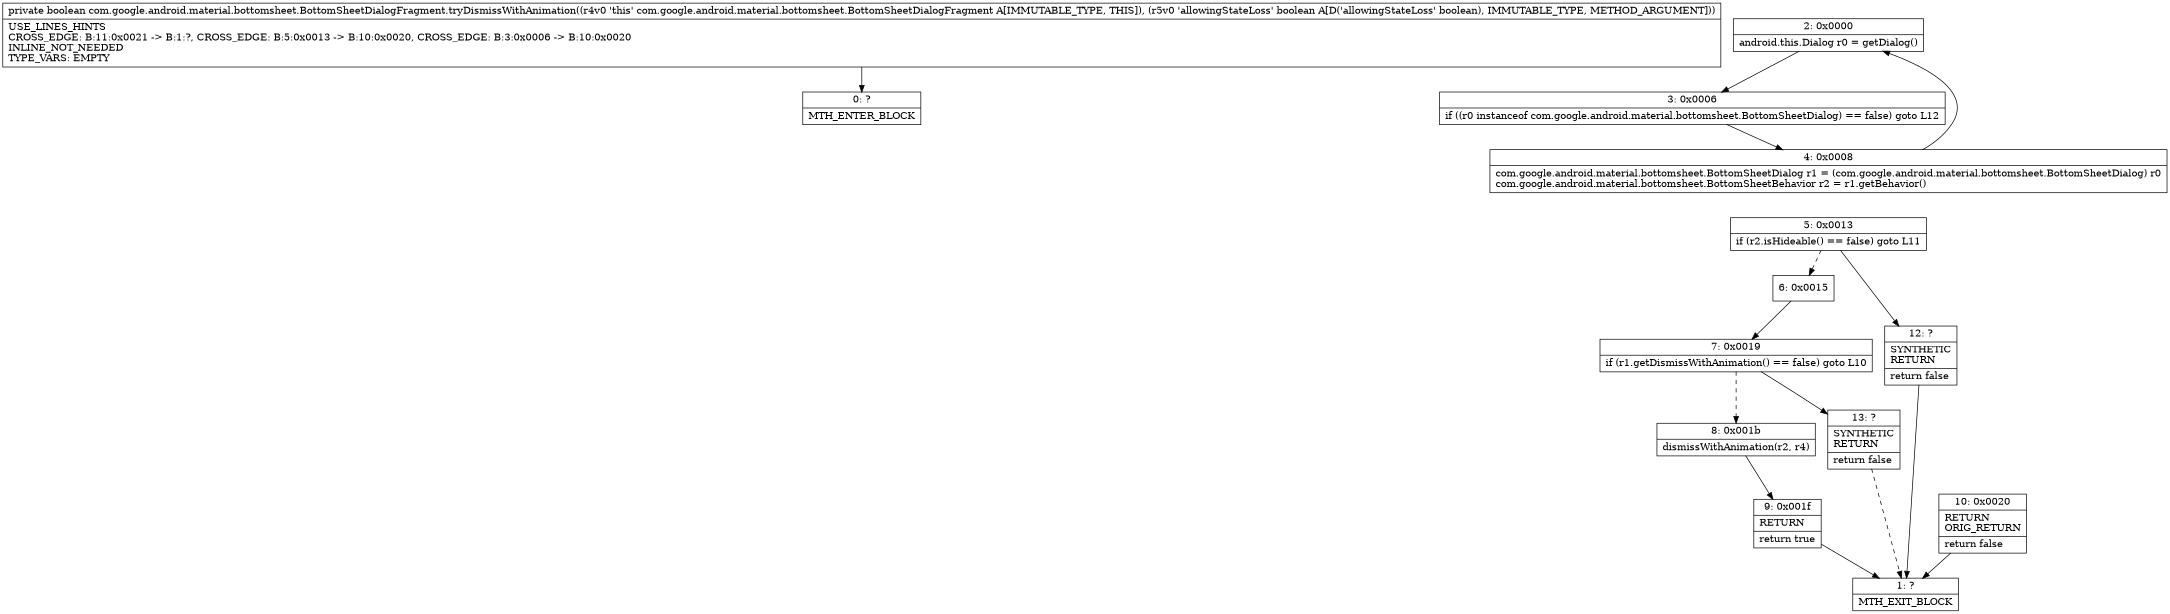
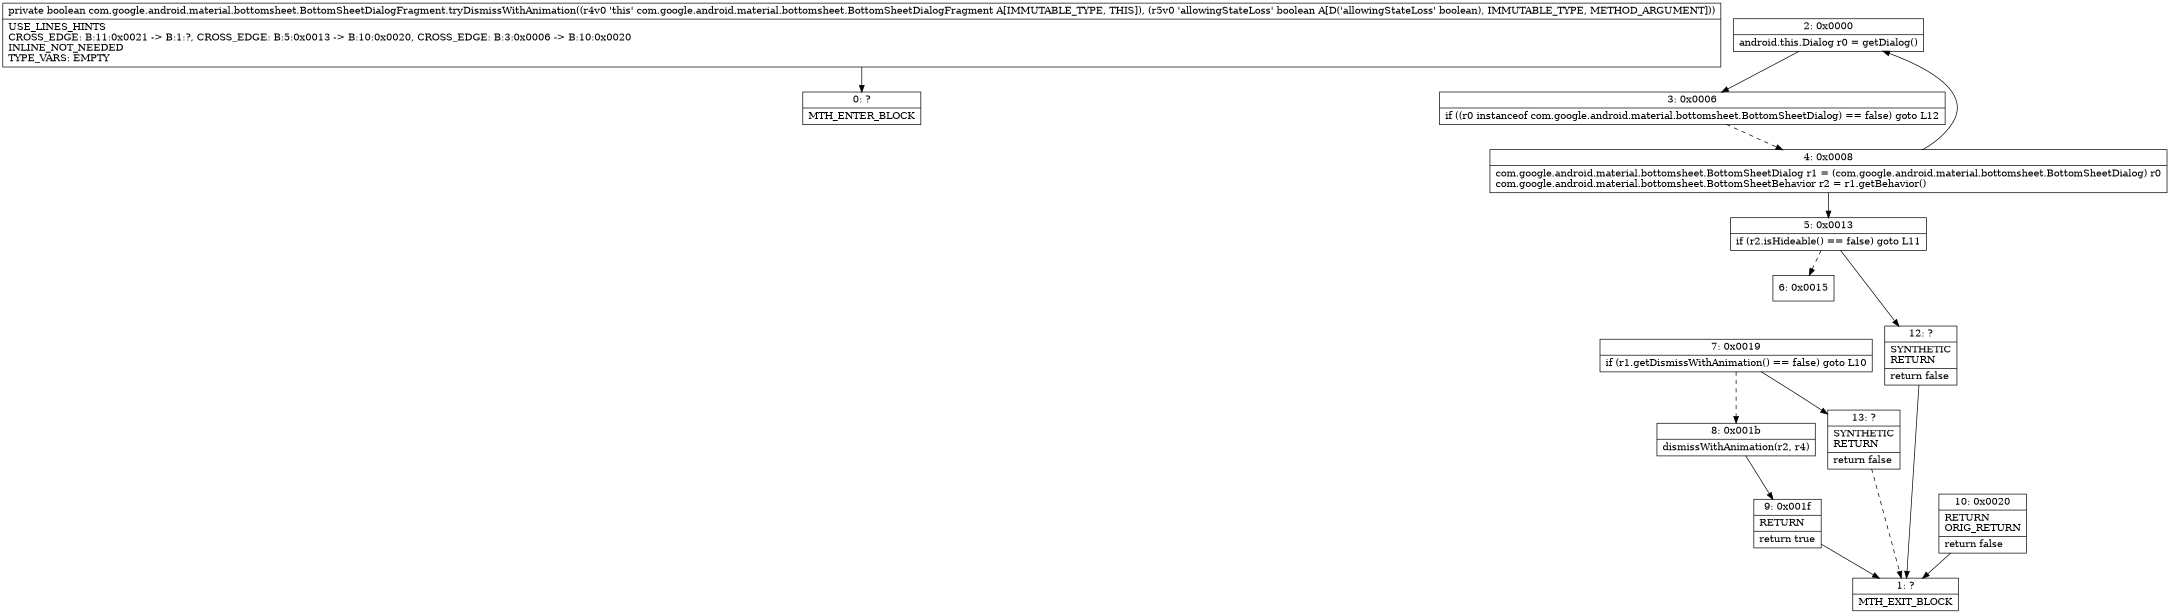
edge "3: 0x0006" -> "4: 0x0008": style solid -> dashed
edge "4: 0x0008" -> "5: 0x0013": added
edge "6: 0x0015" -> "7: 0x0019": removed
